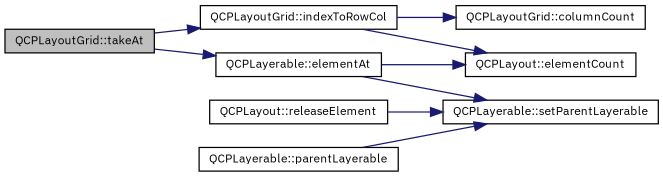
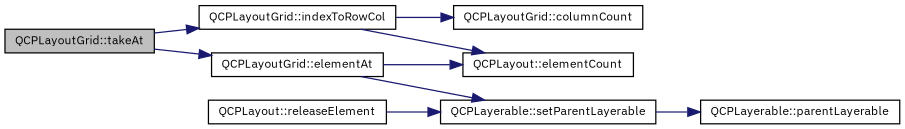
node "QCPLayerable::elementAt": label "QCPLayerable::elementAt" -> "QCPLayoutGrid::elementAt"
edge "QCPLayerable::parentLayerable" -> "QCPLayerable::setParentLayerable": reversed
